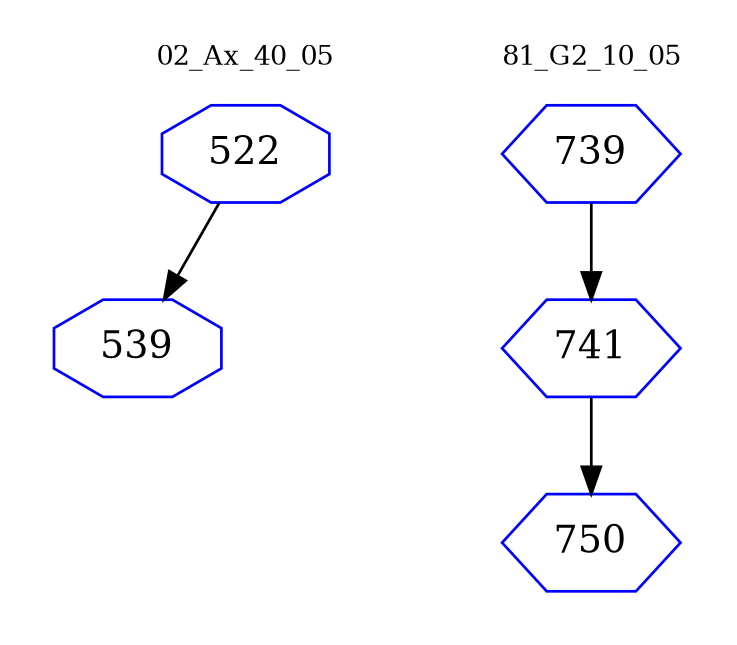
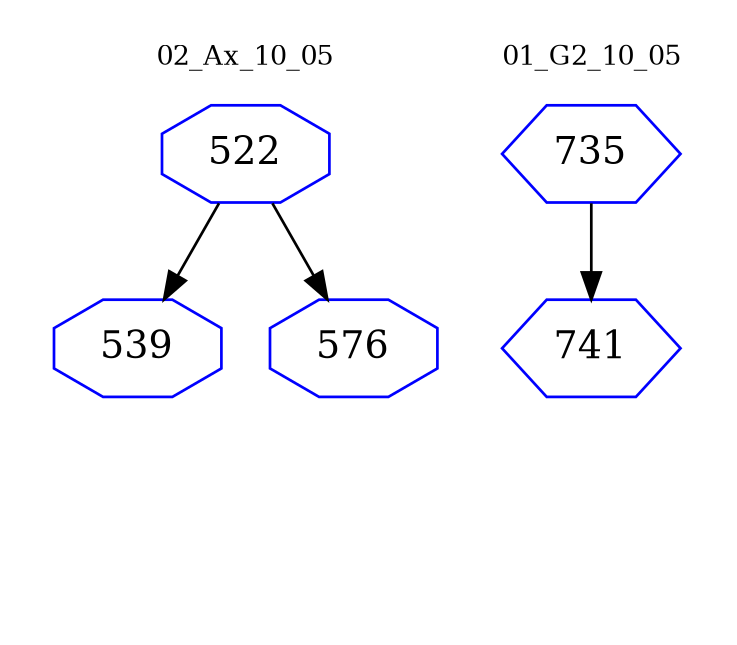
cluster "02_Ax_40_05": label "02_Ax_40_05" -> "02_Ax_10_05"
cluster "81_G2_10_05": label "81_G2_10_05" -> "01_G2_10_05"
node "739": label "739" -> "735"
node "576": added
node "750": removed
